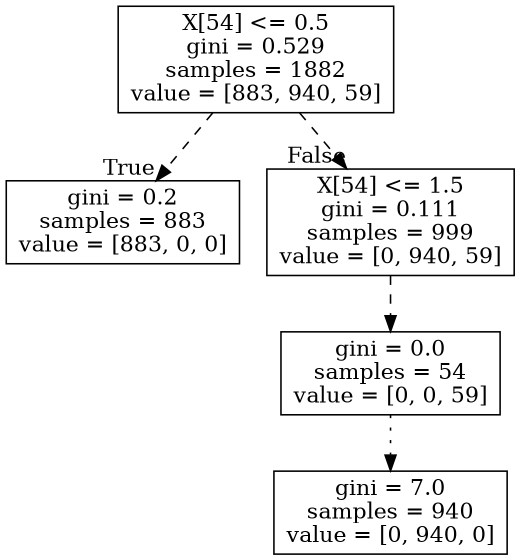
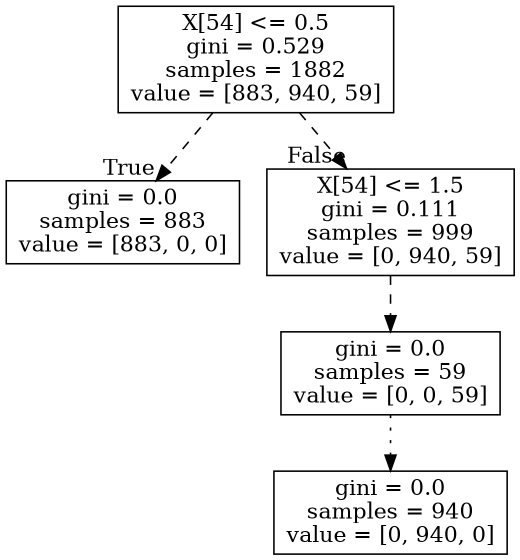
node "gini = 0.2 samples = 883 value = [883, 0, 0]": label "gini = 0.2 samples = 883 value = [883, 0, 0]" -> "gini = 0.0 samples = 883 value = [883, 0, 0]"
node "gini = 0.0 samples = 54 value = [0, 0, 59]": label "gini = 0.0 samples = 54 value = [0, 0, 59]" -> "gini = 0.0 samples = 59 value = [0, 0, 59]"
node "gini = 7.0 samples = 940 value = [0, 940, 0]": label "gini = 7.0 samples = 940 value = [0, 940, 0]" -> "gini = 0.0 samples = 940 value = [0, 940, 0]"
